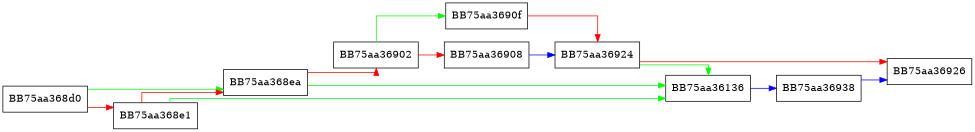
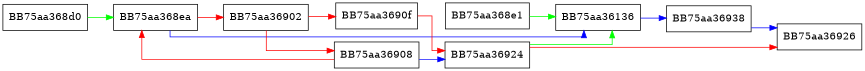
edge "BB75aa36902" -> "BB75aa3690f": color green -> red
edge "BB75aa368ea" -> "BB75aa36136": color green -> blue
edge "BB75aa368e1" -> "BB75aa368ea": now "BB75aa36908" -> "BB75aa368ea"
edge "BB75aa368d0" -> "BB75aa368e1": removed
